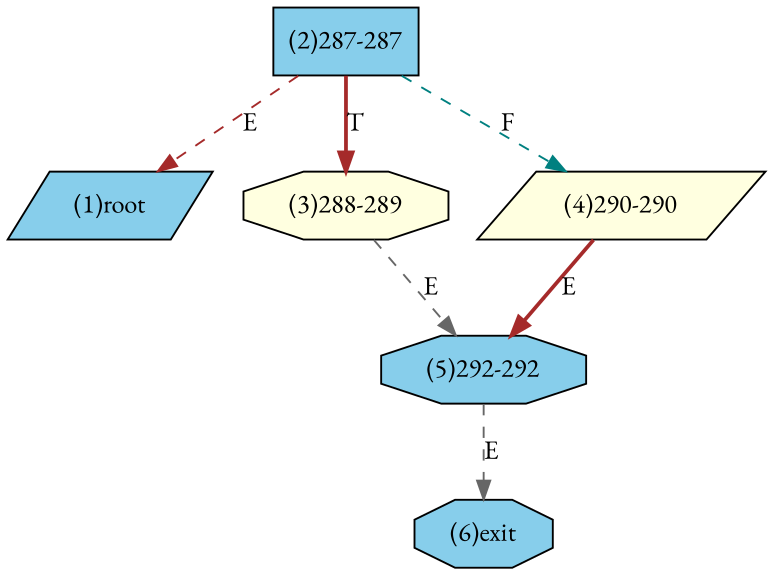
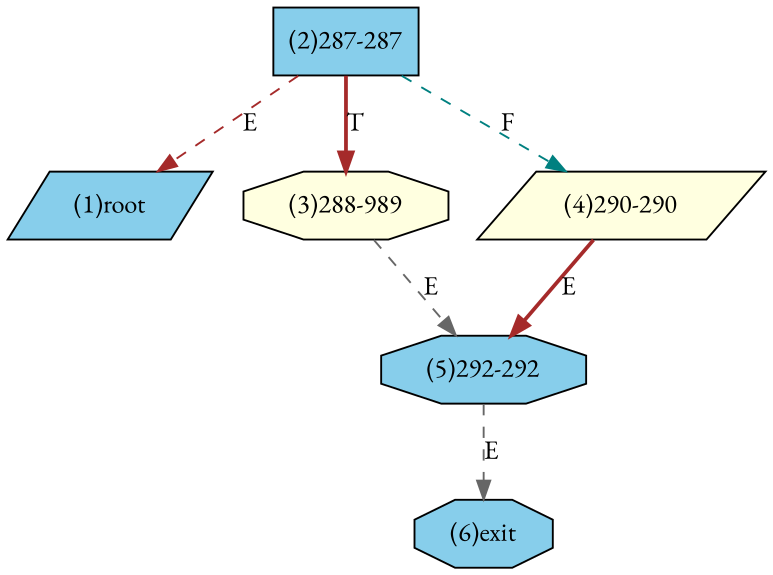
node "(3)288-289": label "(3)288-289" -> "(3)288-989"
